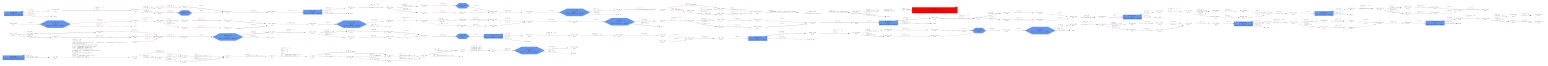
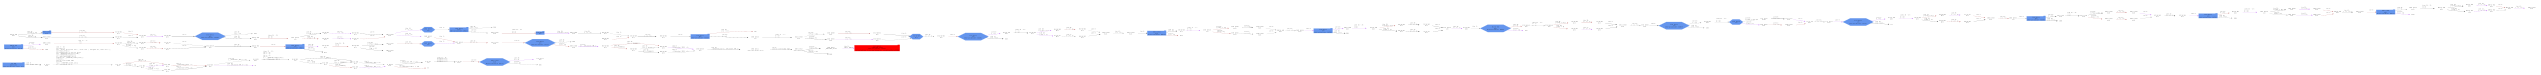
node "3919 @ N53 main": fillcolor cornflowerblue -> white
edge "3945 @ N51 main" -> "3949 @ N53 main": now "3561 @ N49 main" -> "3949 @ N53 main"
node "3764 @ N48 main": fillcolor white -> cornflowerblue
node "3711 @ N49 main": added
node "3526 @ N50 main": fillcolor white -> cornflowerblue
edge "3526 @ N50 main" -> "3531 @ N49 main": now "3526 @ N50 main" -> "3527 @ N52 main"
node "3584 @ N48 main": fillcolor white -> cornflowerblue
node "55": added
